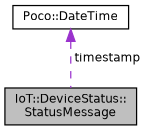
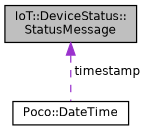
edge "IoT::DeviceStatus:: StatusMessage" -> "Poco::DateTime": reversed
